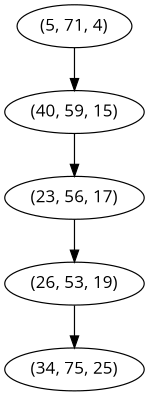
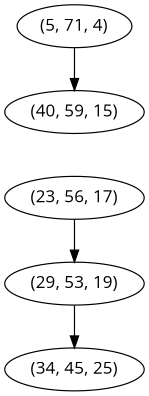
edge "(40, 59, 15)" -> "(23, 56, 17)": removed
node "(26, 53, 19)": label "(26, 53, 19)" -> "(29, 53, 19)"
node "(34, 75, 25)": label "(34, 75, 25)" -> "(34, 45, 25)"
